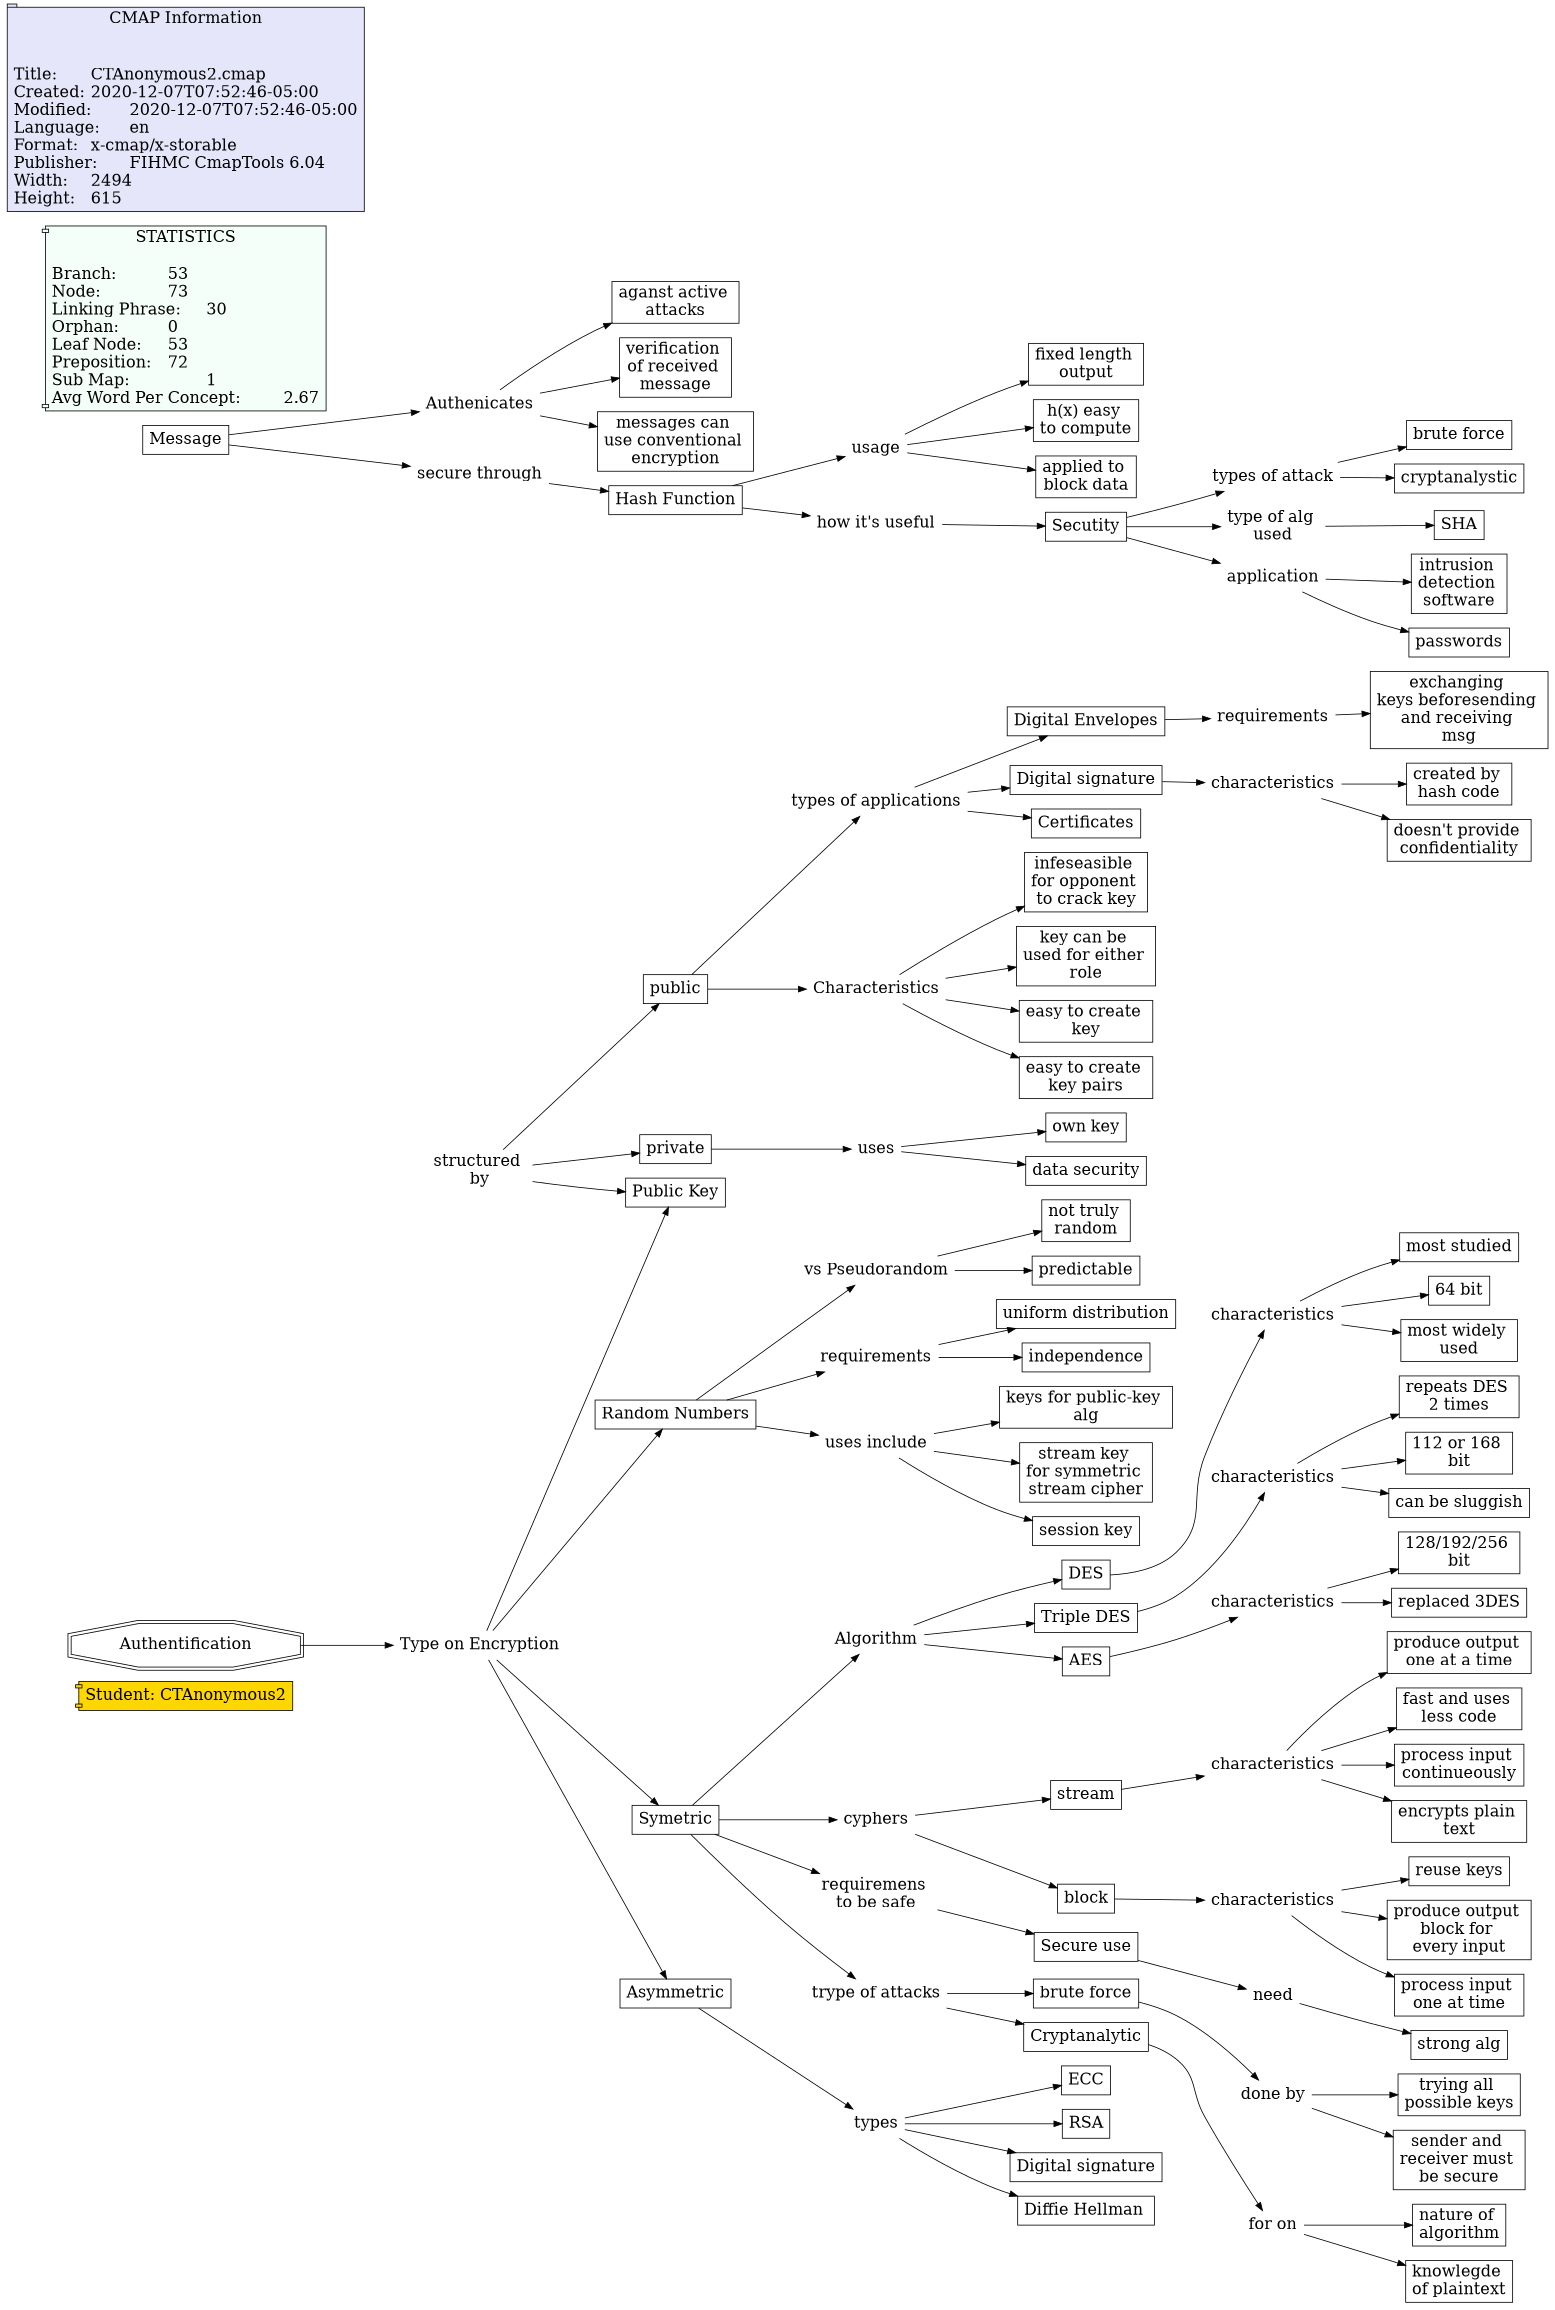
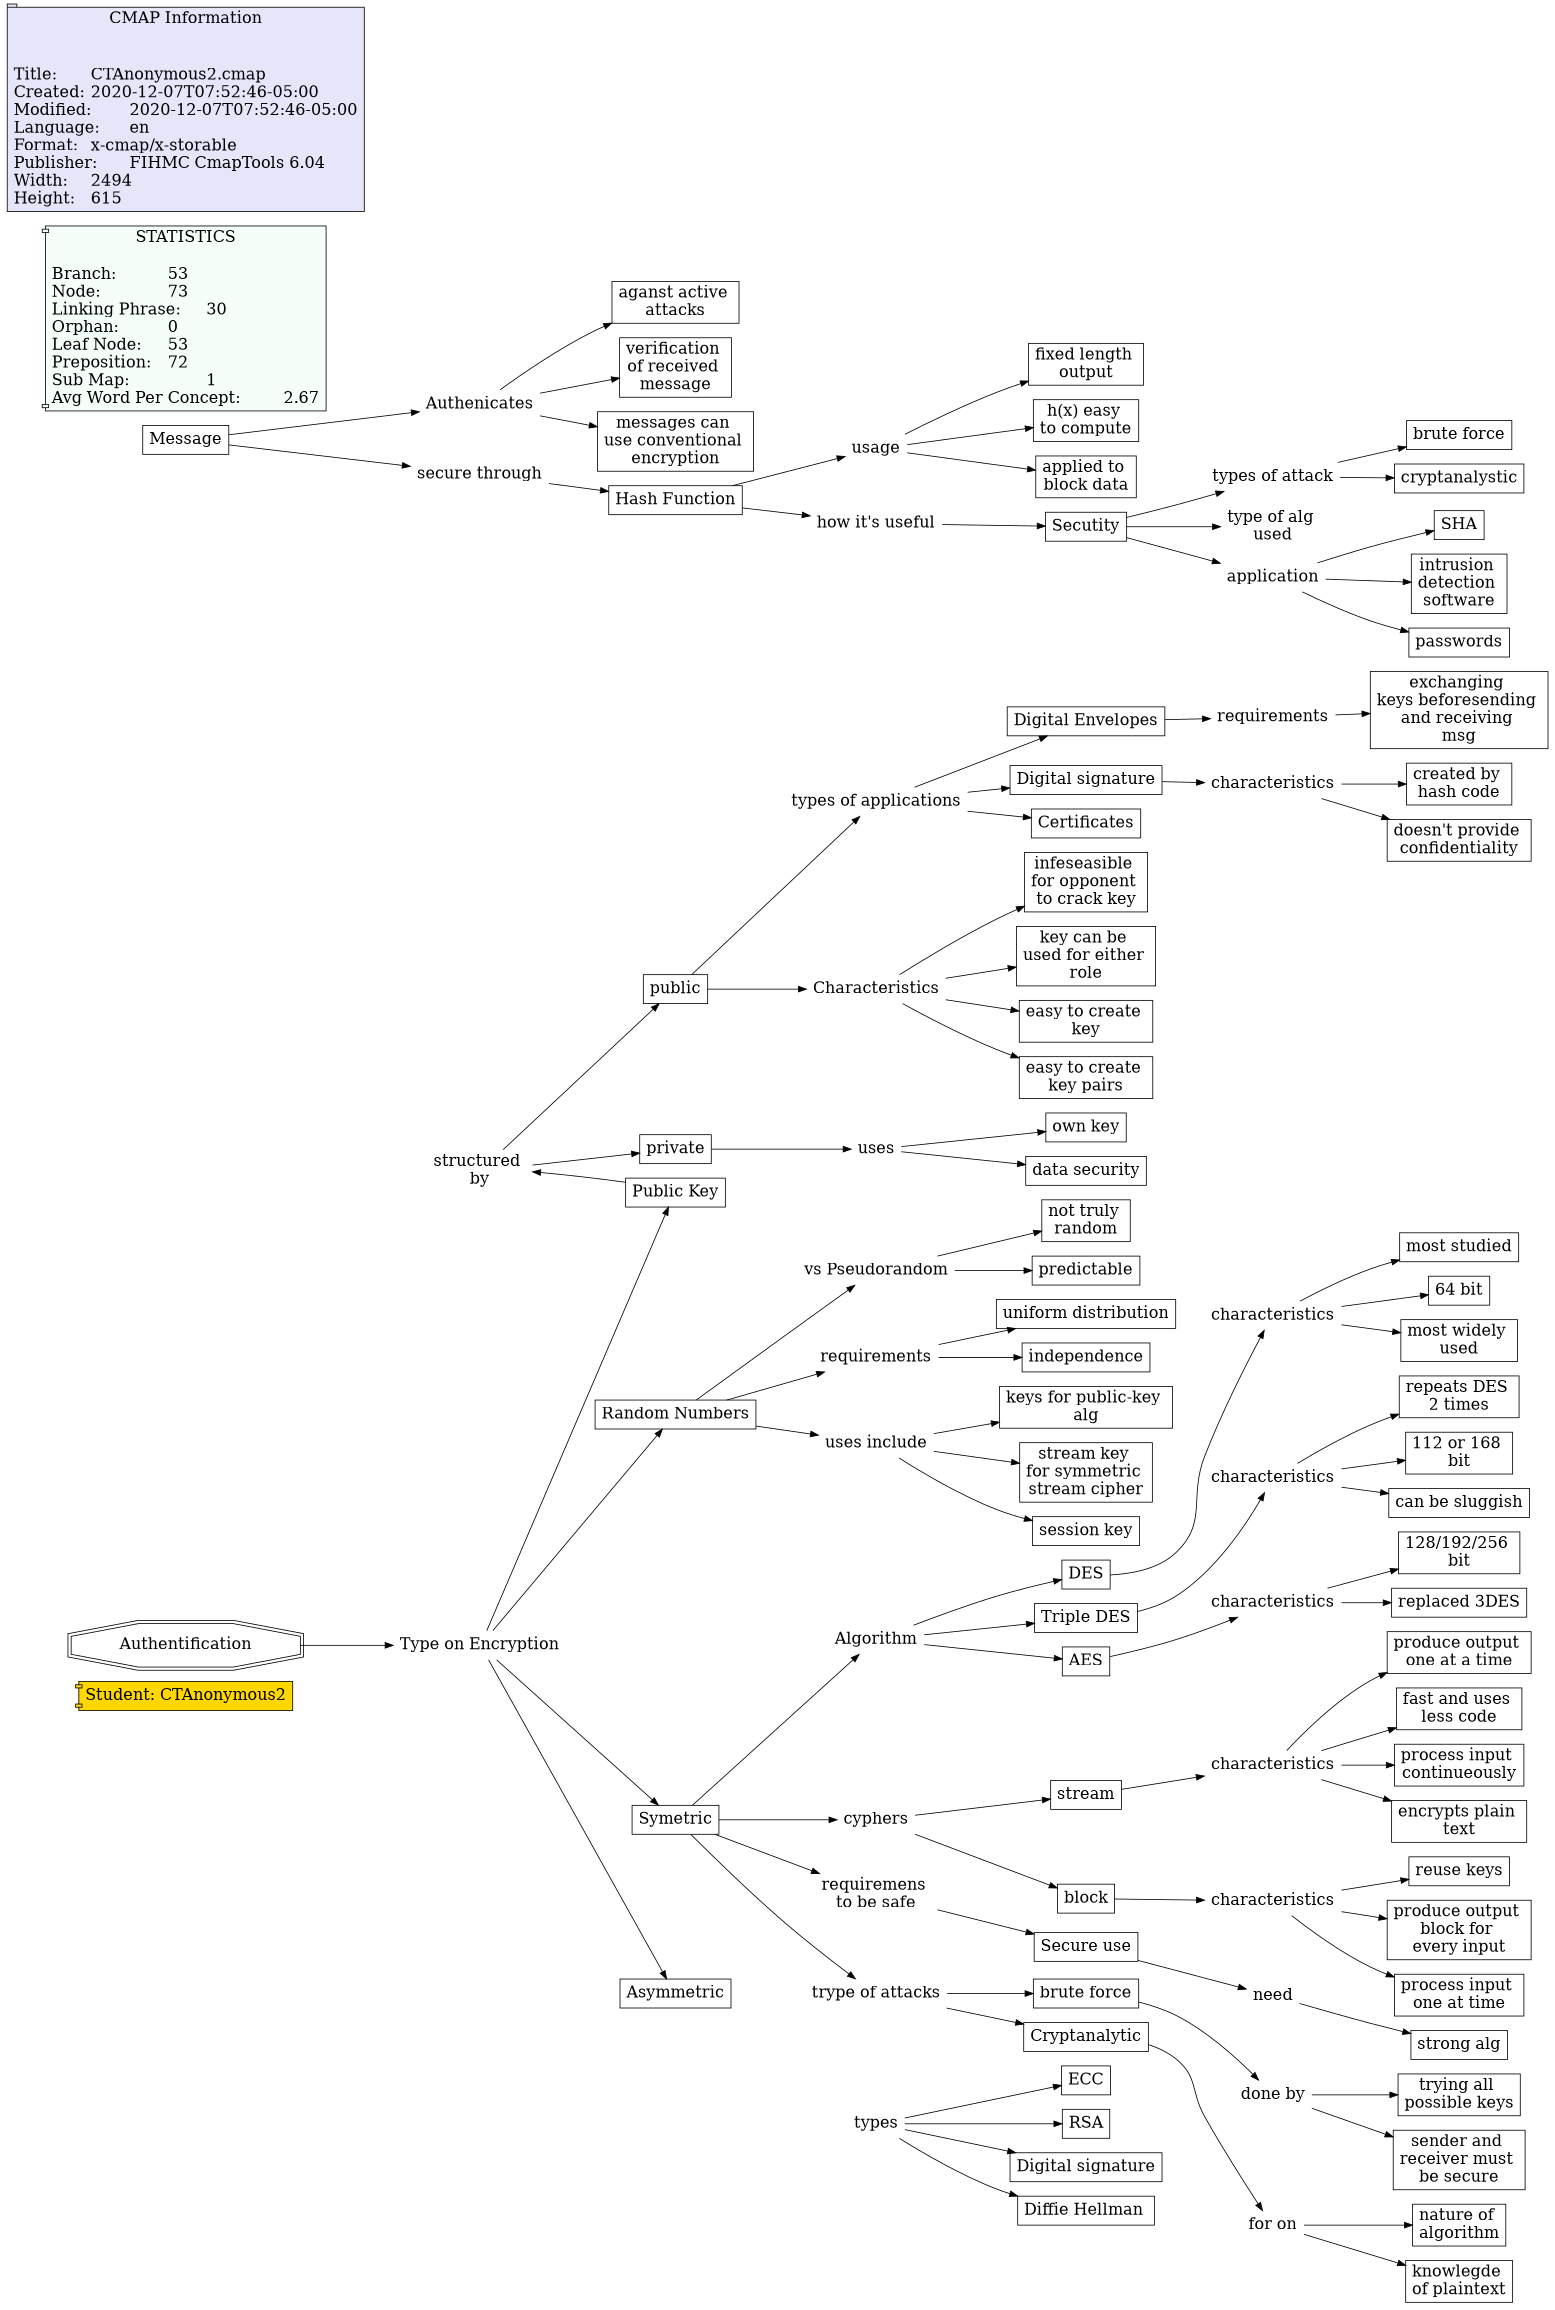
edge "type of alg used" -> "SHA": now "application" -> "SHA"
edge "structured by" -> "Public Key": reversed
edge "Asymmetric" -> "types": removed
